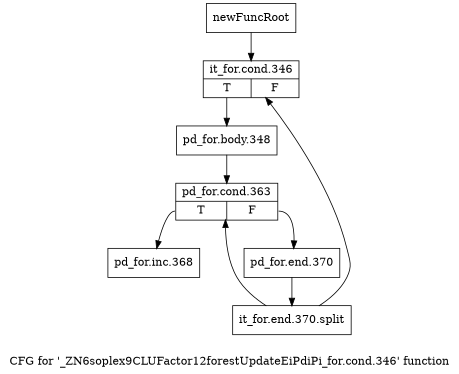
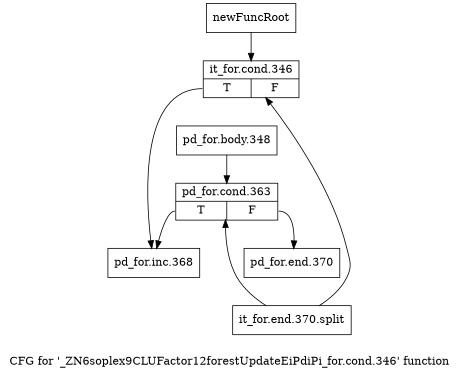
edge "it_for.cond.346" -> "pd_for.body.348": now "it_for.cond.346" -> "pd_for.inc.368"
edge "pd_for.end.370" -> "it_for.end.370.split": removed
